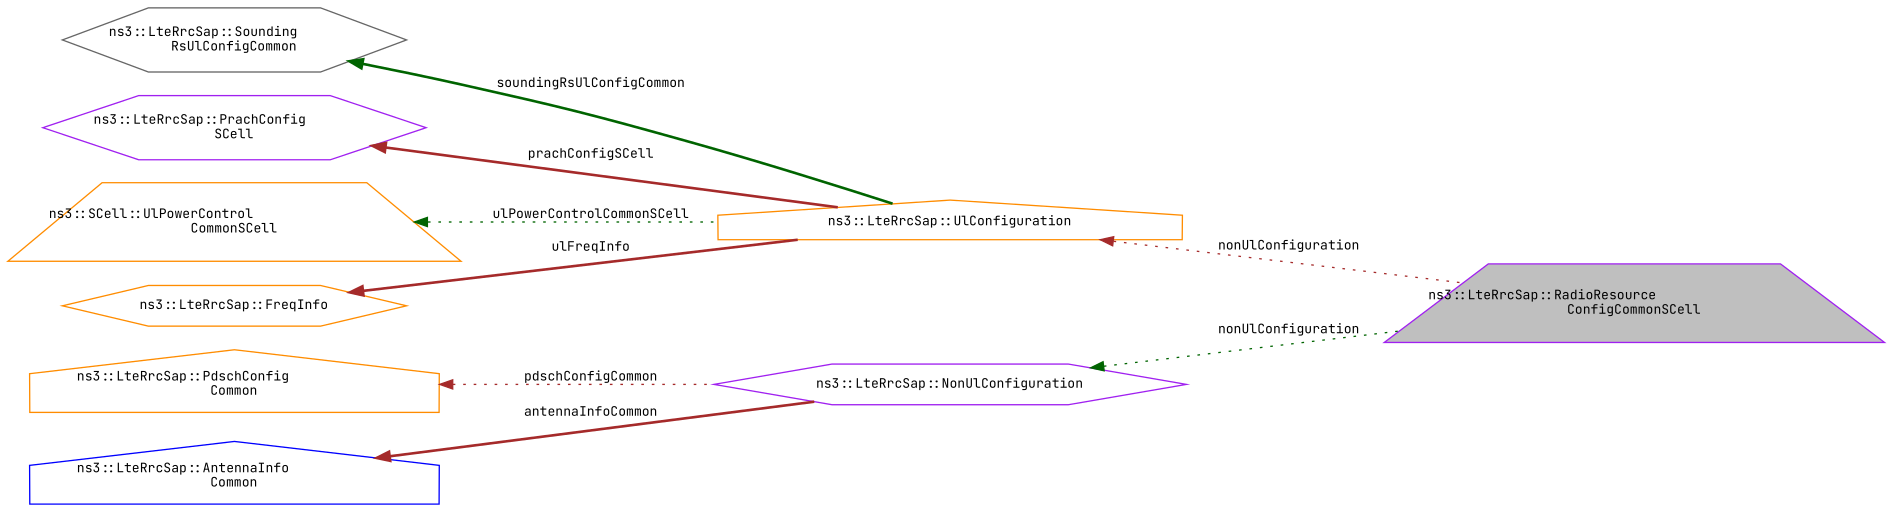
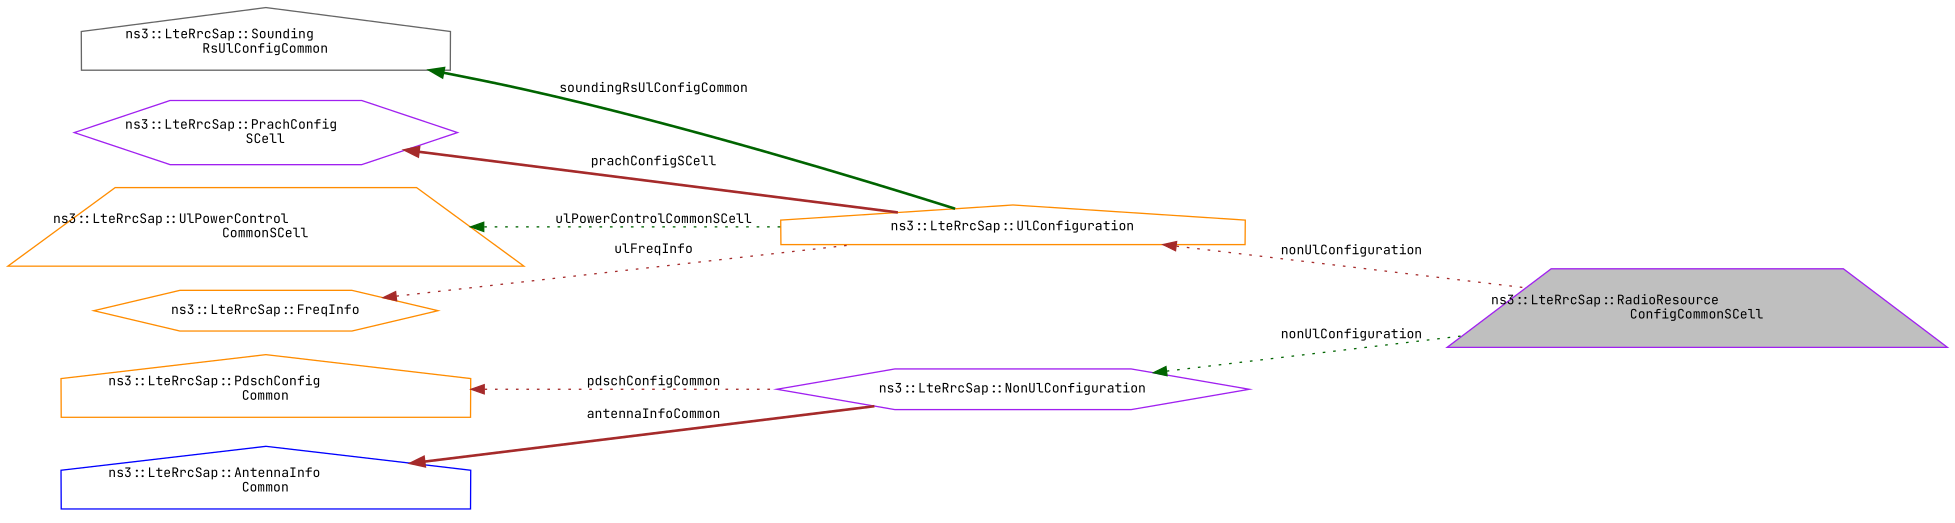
node "ns3::LteRrcSap::Sounding RsUlConfigCommon": shape hexagon -> house
node "ns3::SCell::UlPowerControl CommonSCell": label "ns3::SCell::UlPowerControl CommonSCell" -> "ns3::LteRrcSap::UlPowerControl CommonSCell"
edge "ns3::LteRrcSap::UlConfiguration" -> "ns3::LteRrcSap::FreqInfo": style bold -> dotted
